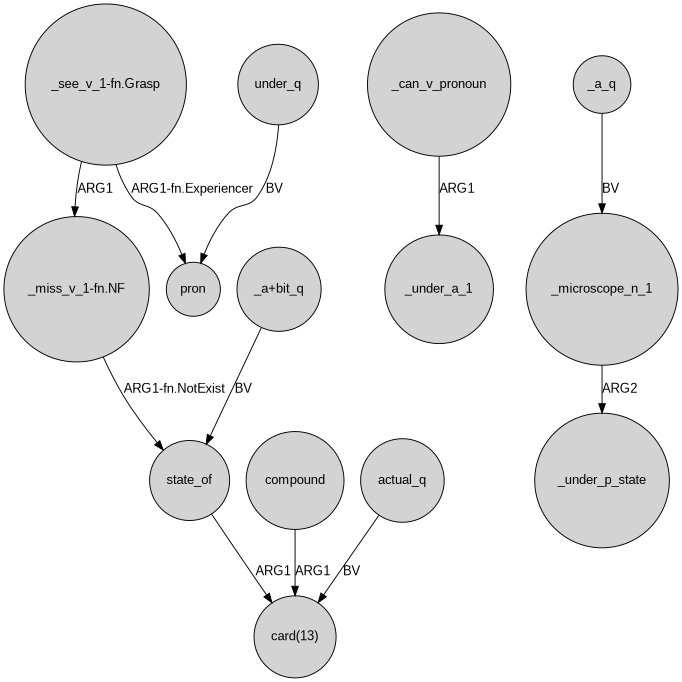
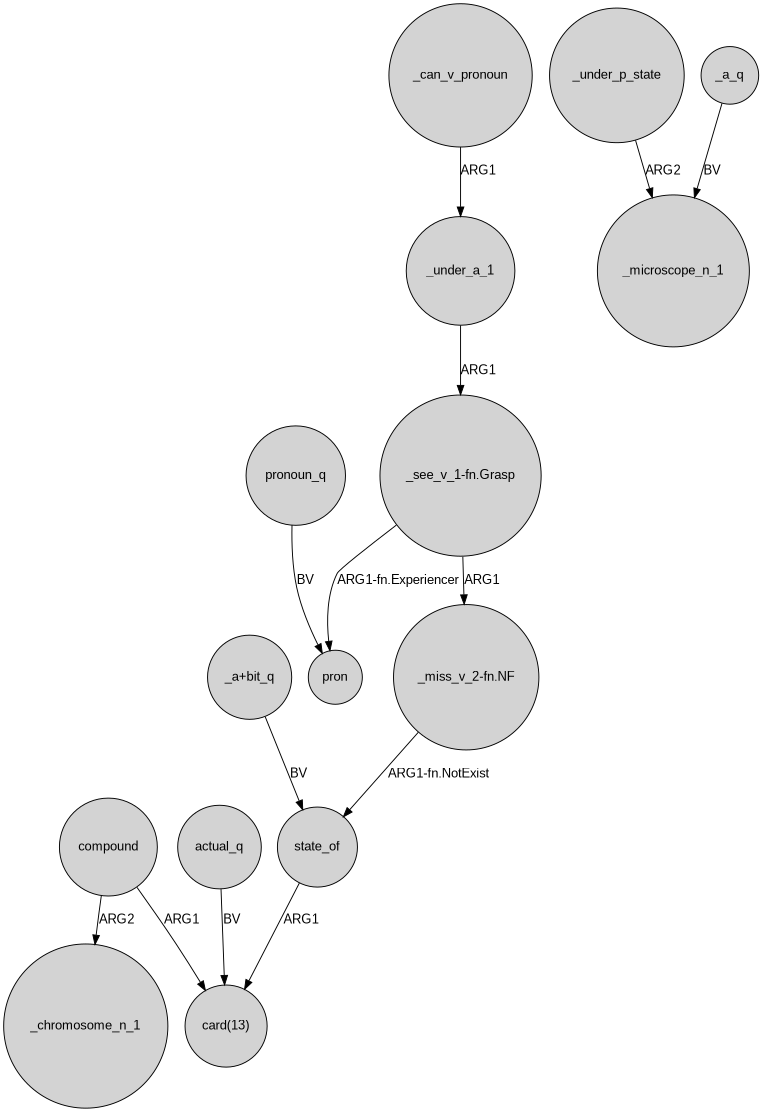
node "under_q": label "under_q" -> "pronoun_q"
node "_miss_v_1-fn.NF": label "_miss_v_1-fn.NF" -> "_miss_v_2-fn.NF"
edge "_under_a_1" -> "_see_v_1-fn.Grasp": added, label "ARG1"
edge "_microscope_n_1" -> "_under_p_state": reversed
node "_chromosome_n_1": added
